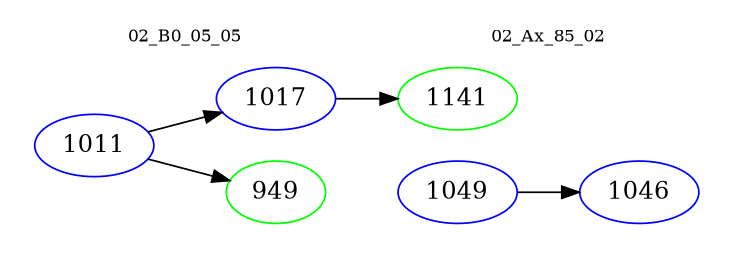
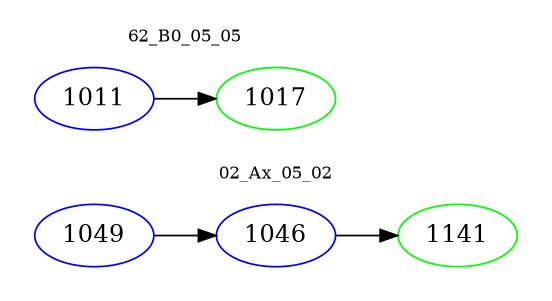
cluster "02_B0_05_05": label "02_B0_05_05" -> "62_B0_05_05"
cluster "02_Ax_85_02": label "02_Ax_85_02" -> "02_Ax_05_02"
node "1017": color blue -> green
edge "1017" -> "1141": now "1046" -> "1141"
node "949": removed
